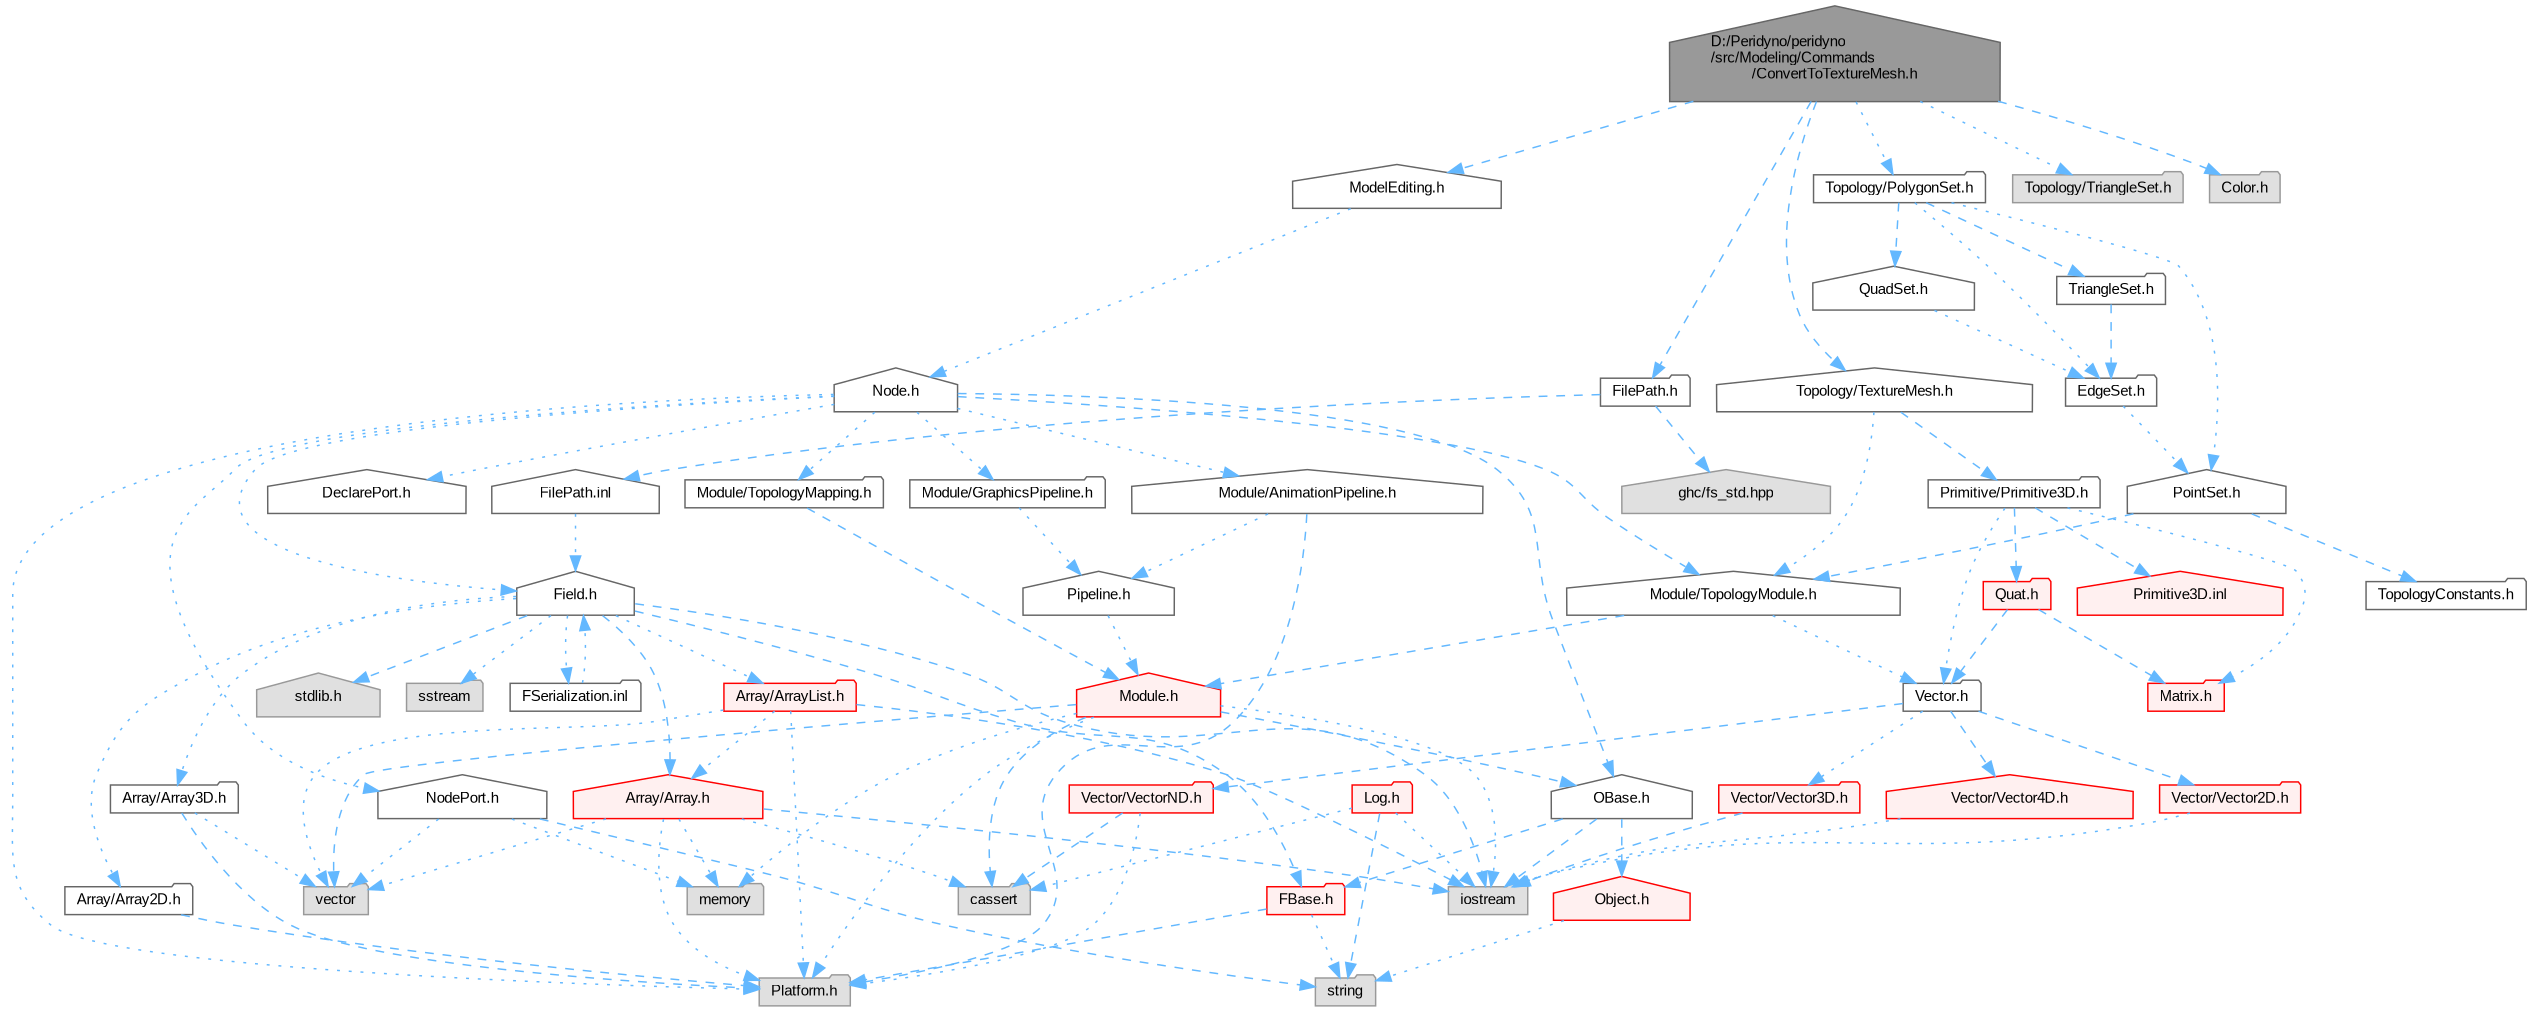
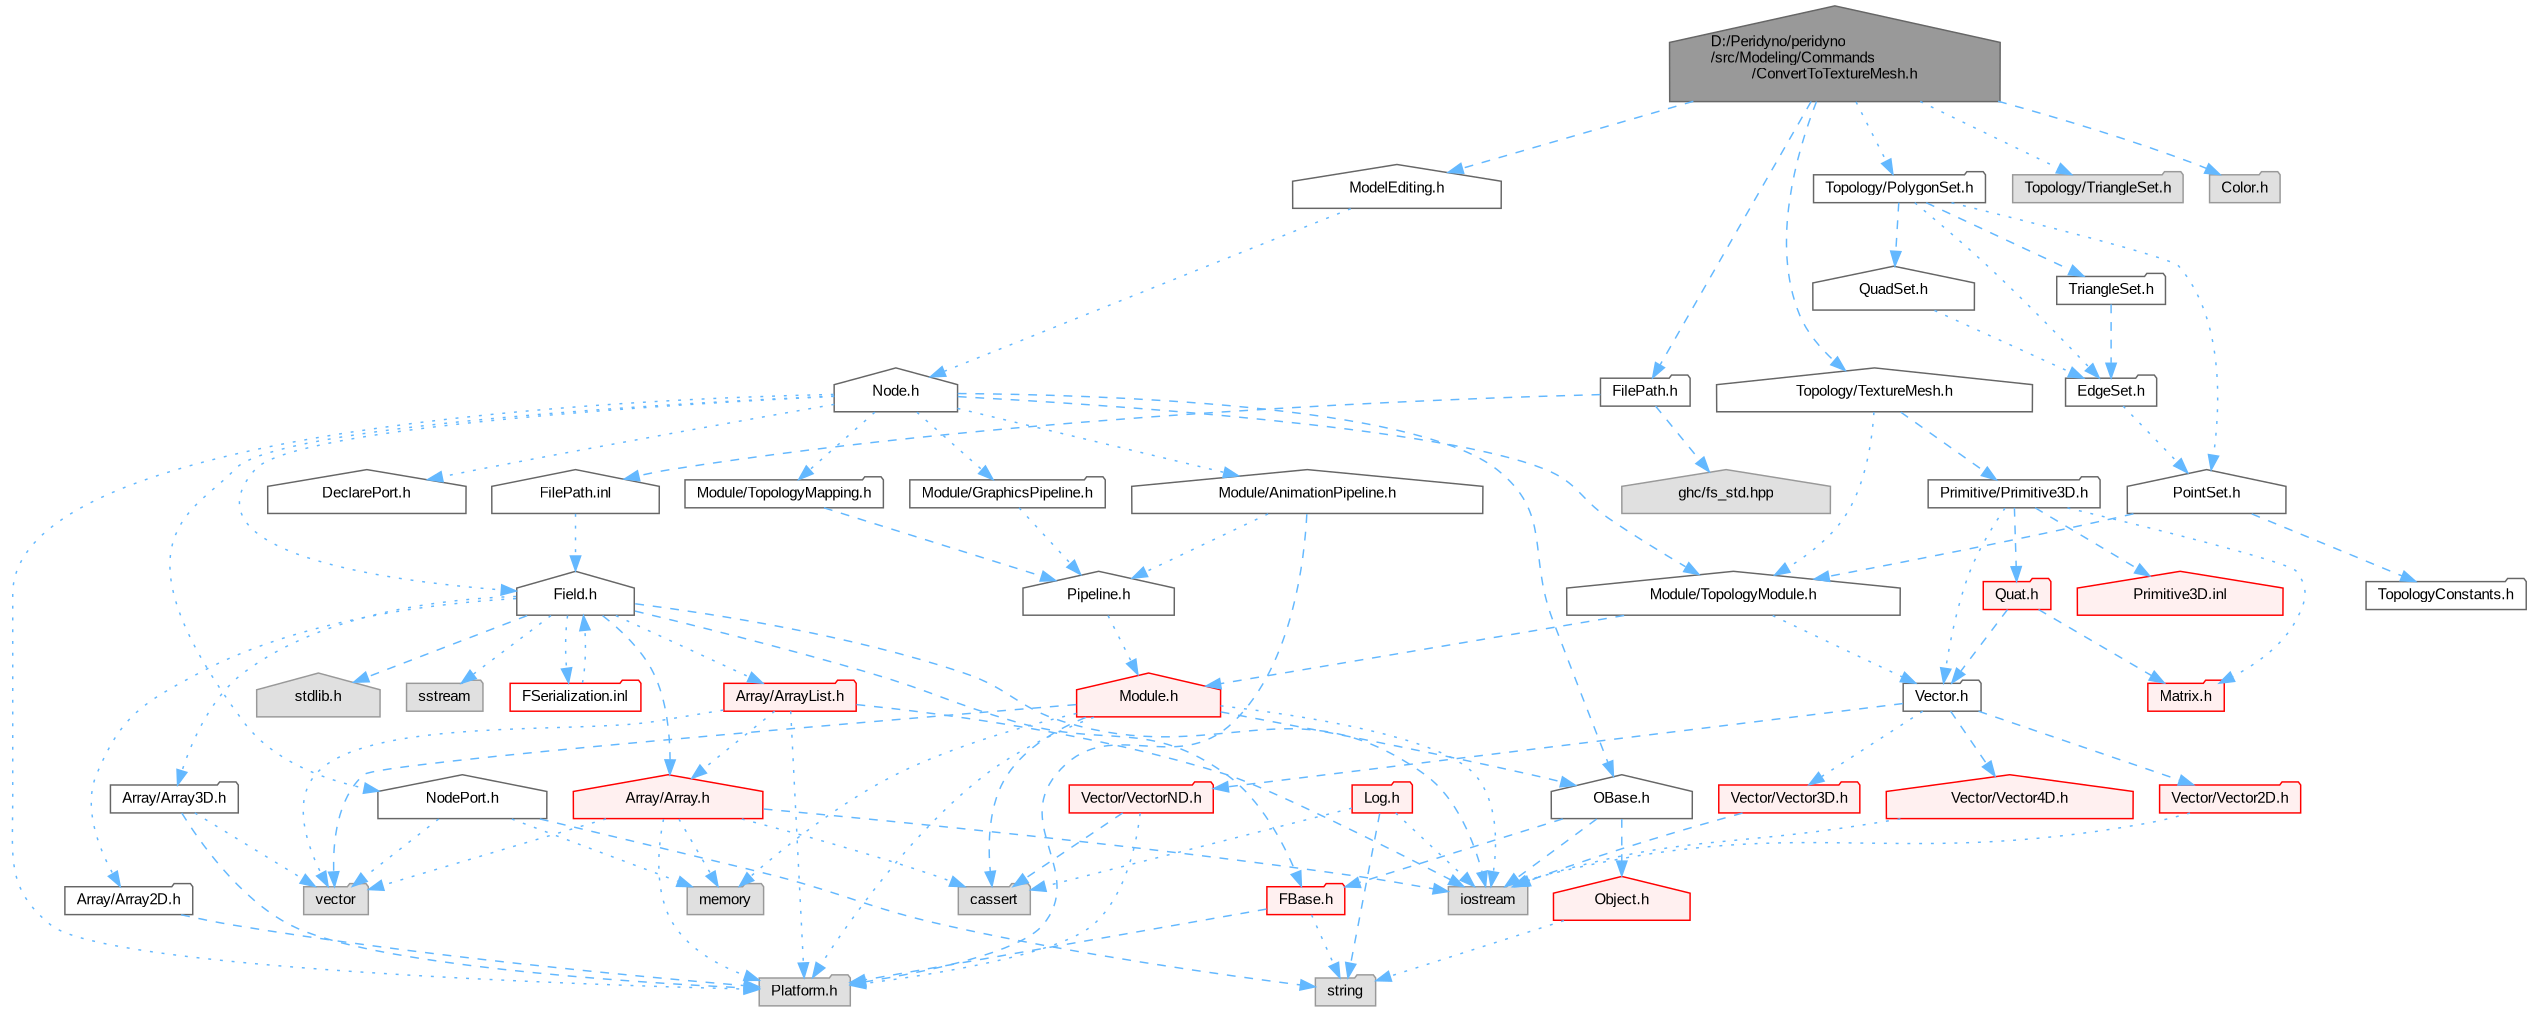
edge "Module/TopologyMapping.h" -> "Module.h": now "Module/TopologyMapping.h" -> "Pipeline.h"
node "FSerialization.inl": color grey40 -> red
